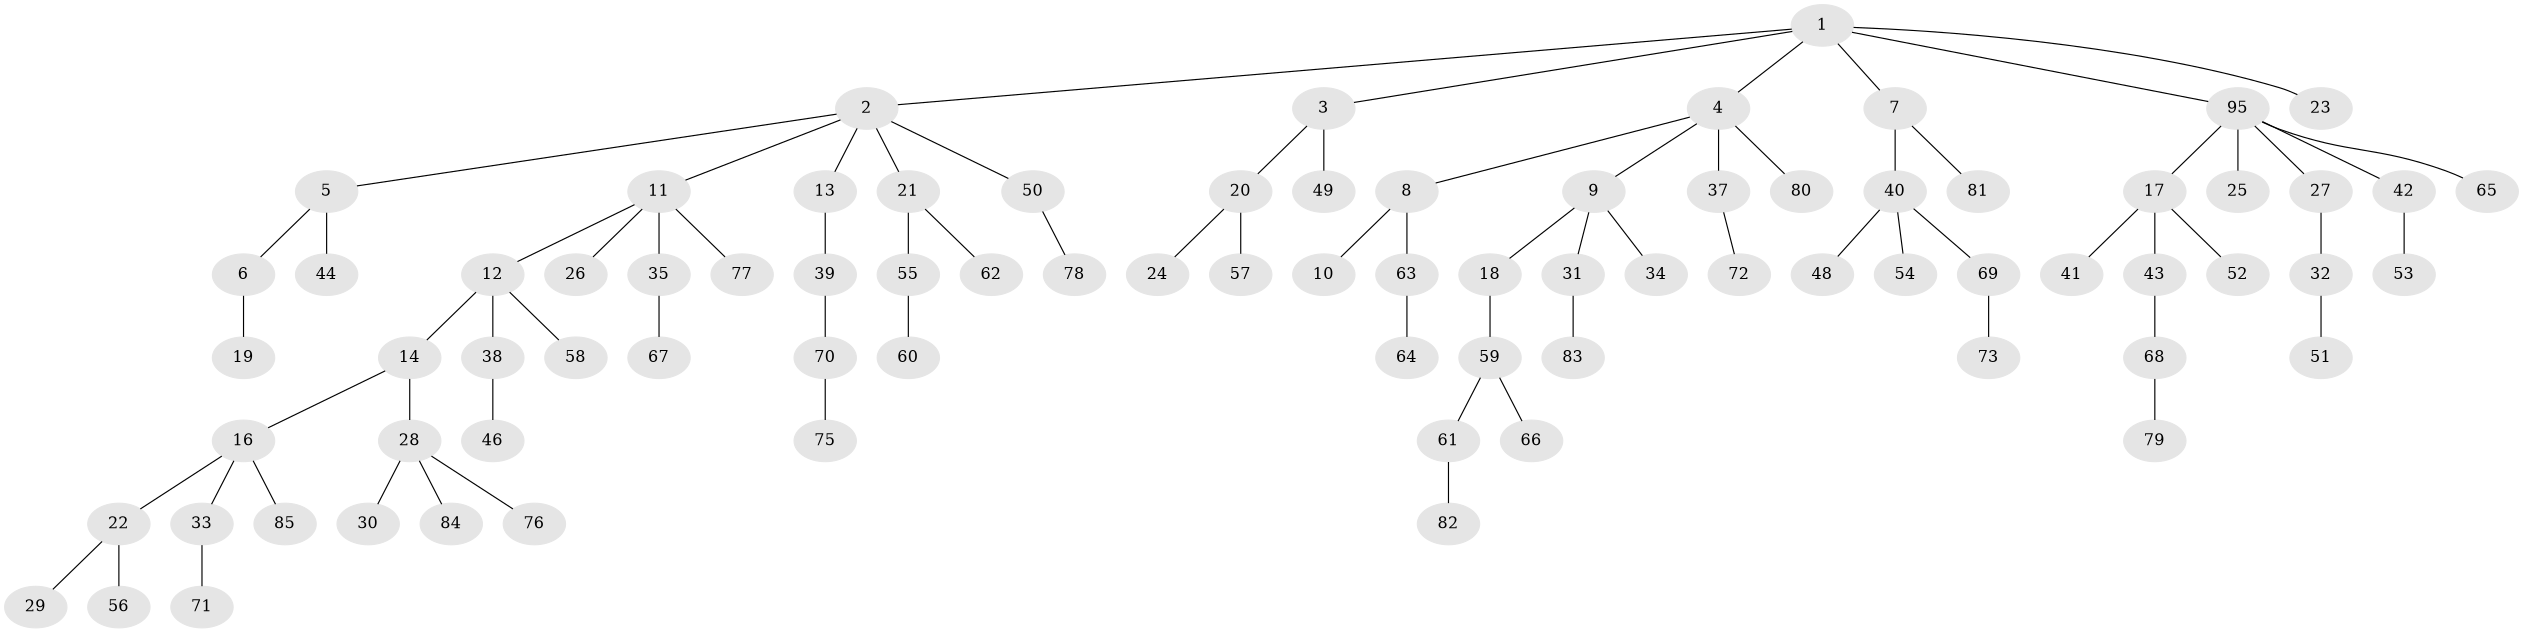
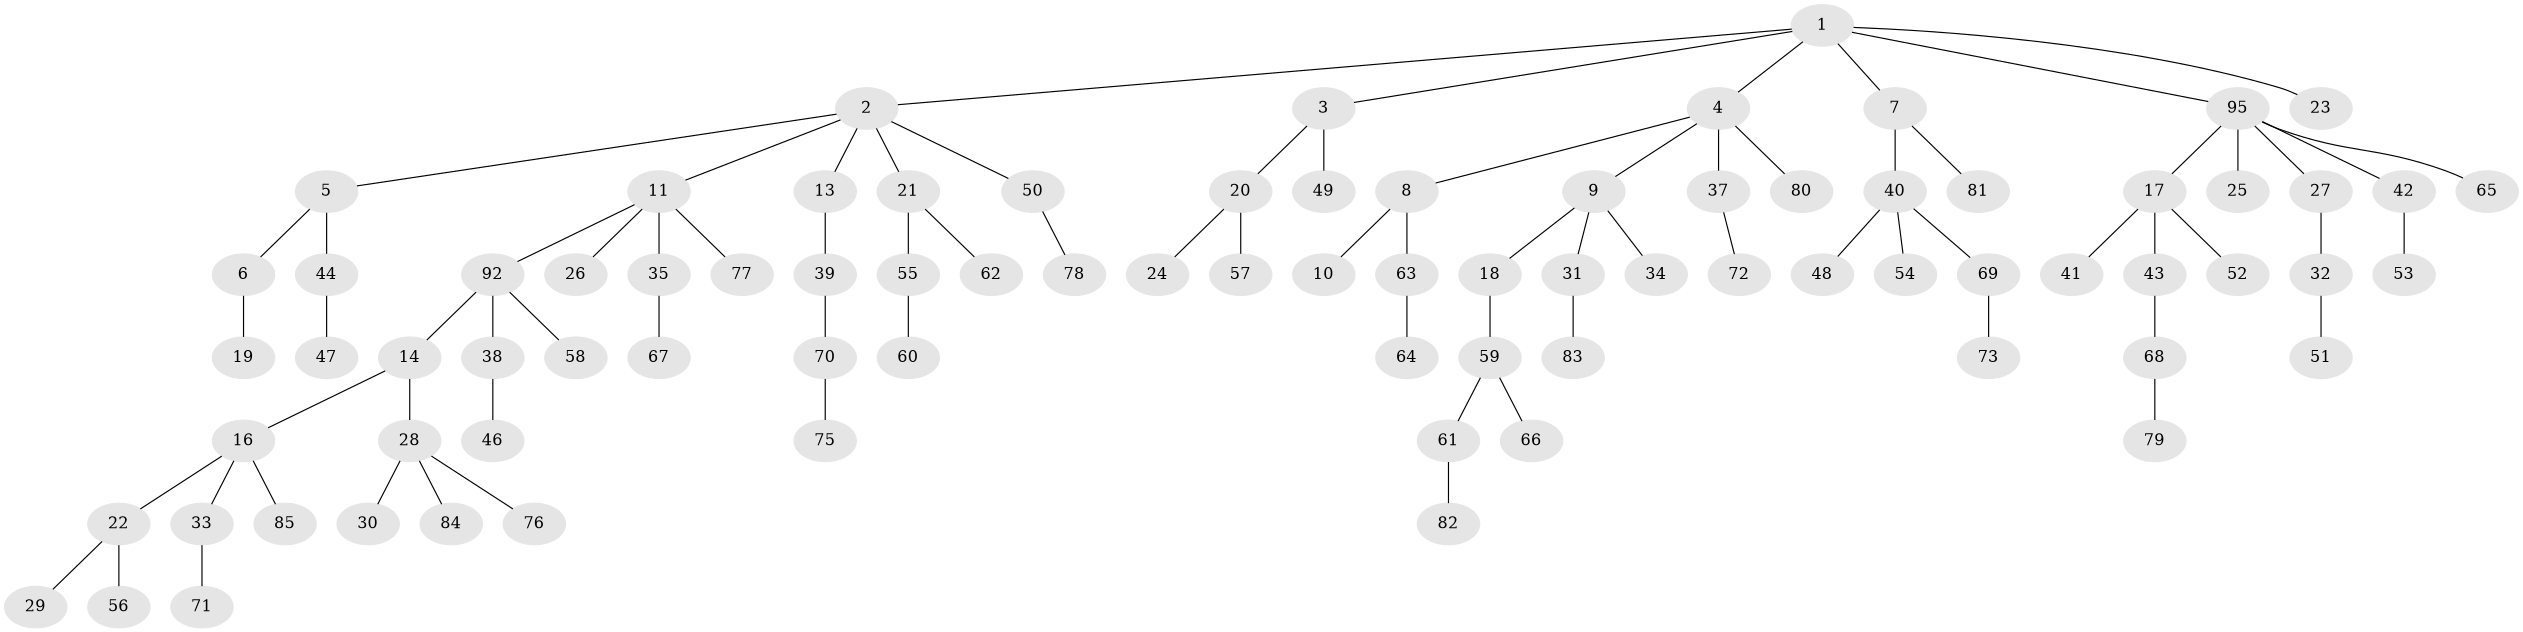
node "12": label "12" -> "92"
node "47": added
